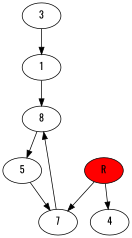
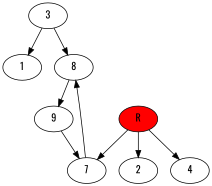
edge "1" -> "8": now "3" -> "8"
node "5": label "5" -> "9"
node "2": added
